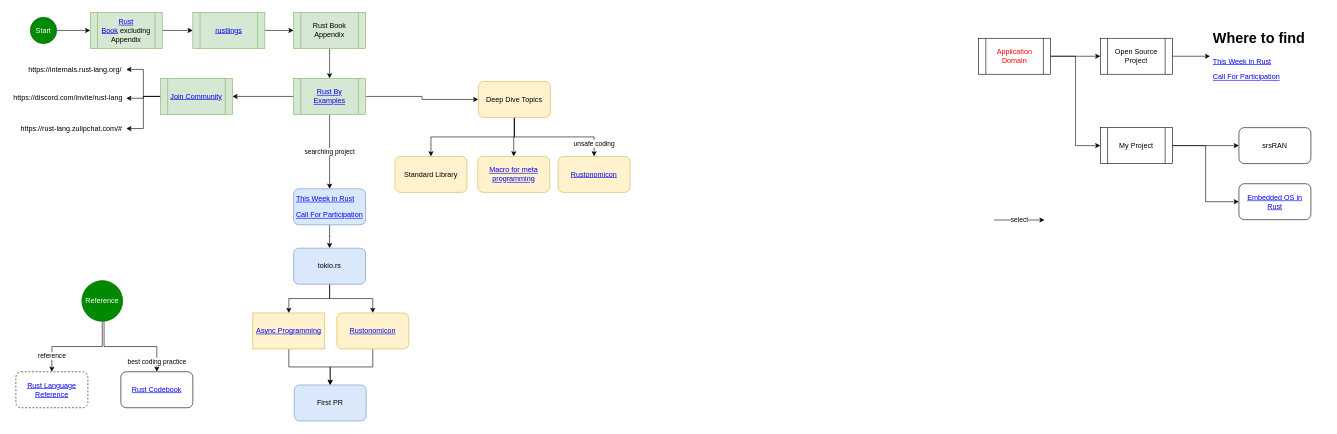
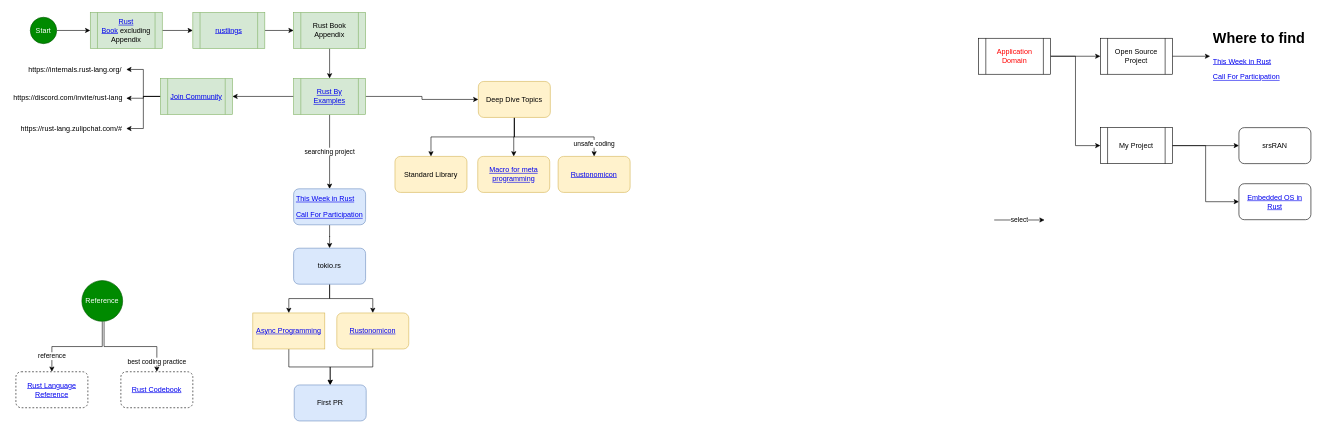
node "Rust Codebook": style solid -> dashed
